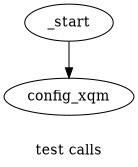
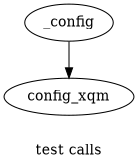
node "_start": label "_start" -> "_config"
